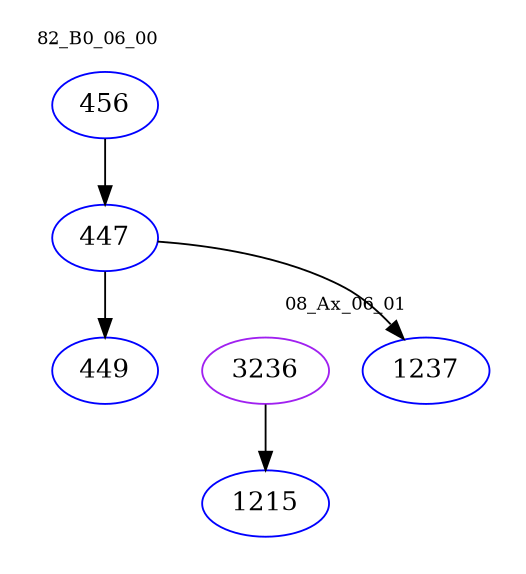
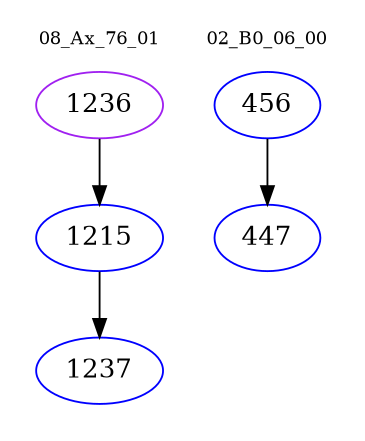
cluster "82_B0_06_00": label "82_B0_06_00" -> "02_B0_06_00"
edge "447" -> "1237": now "1215" -> "1237"
cluster "08_Ax_06_01": label "08_Ax_06_01" -> "08_Ax_76_01"
node "449": removed
node "3236": label "3236" -> "1236"
